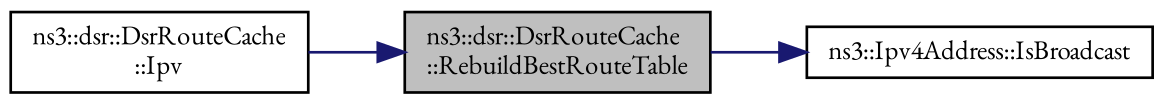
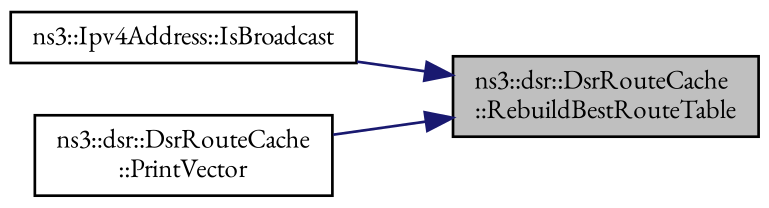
node "ns3::dsr::DsrRouteCache ::Ipv": label "ns3::dsr::DsrRouteCache ::Ipv" -> "ns3::dsr::DsrRouteCache ::PrintVector"
edge "ns3::dsr::DsrRouteCache ::RebuildBestRouteTable" -> "ns3::Ipv4Address::IsBroadcast": reversed
